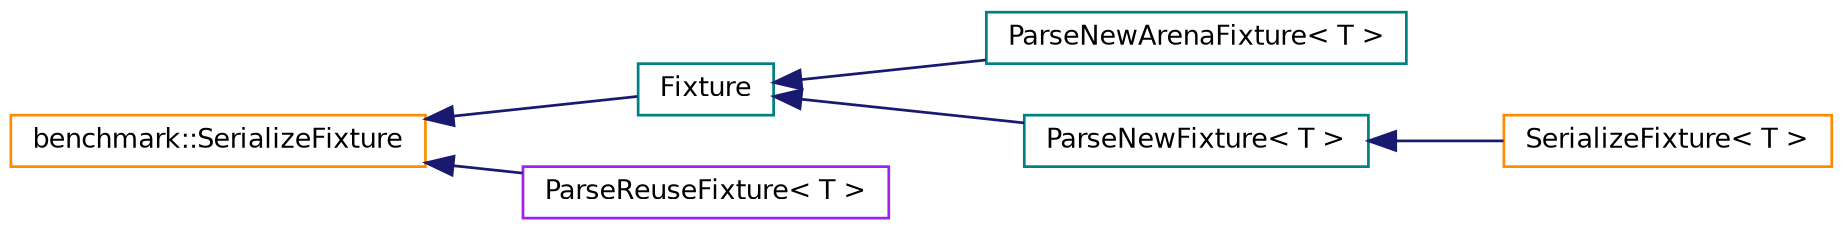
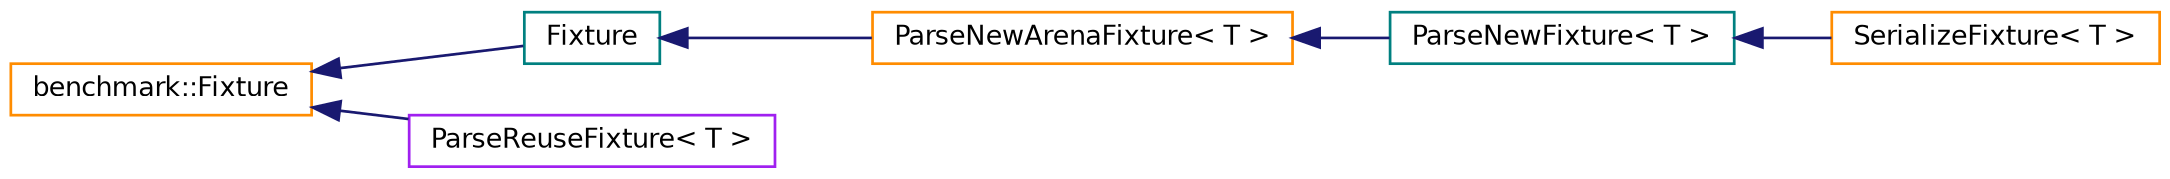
node "ParseNewArenaFixture< T >": color teal -> darkorange
edge "ParseNewFixture< T >" -> "Fixture": now "ParseNewFixture< T >" -> "ParseNewArenaFixture< T >"
node "benchmark::SerializeFixture": label "benchmark::SerializeFixture" -> "benchmark::Fixture"
